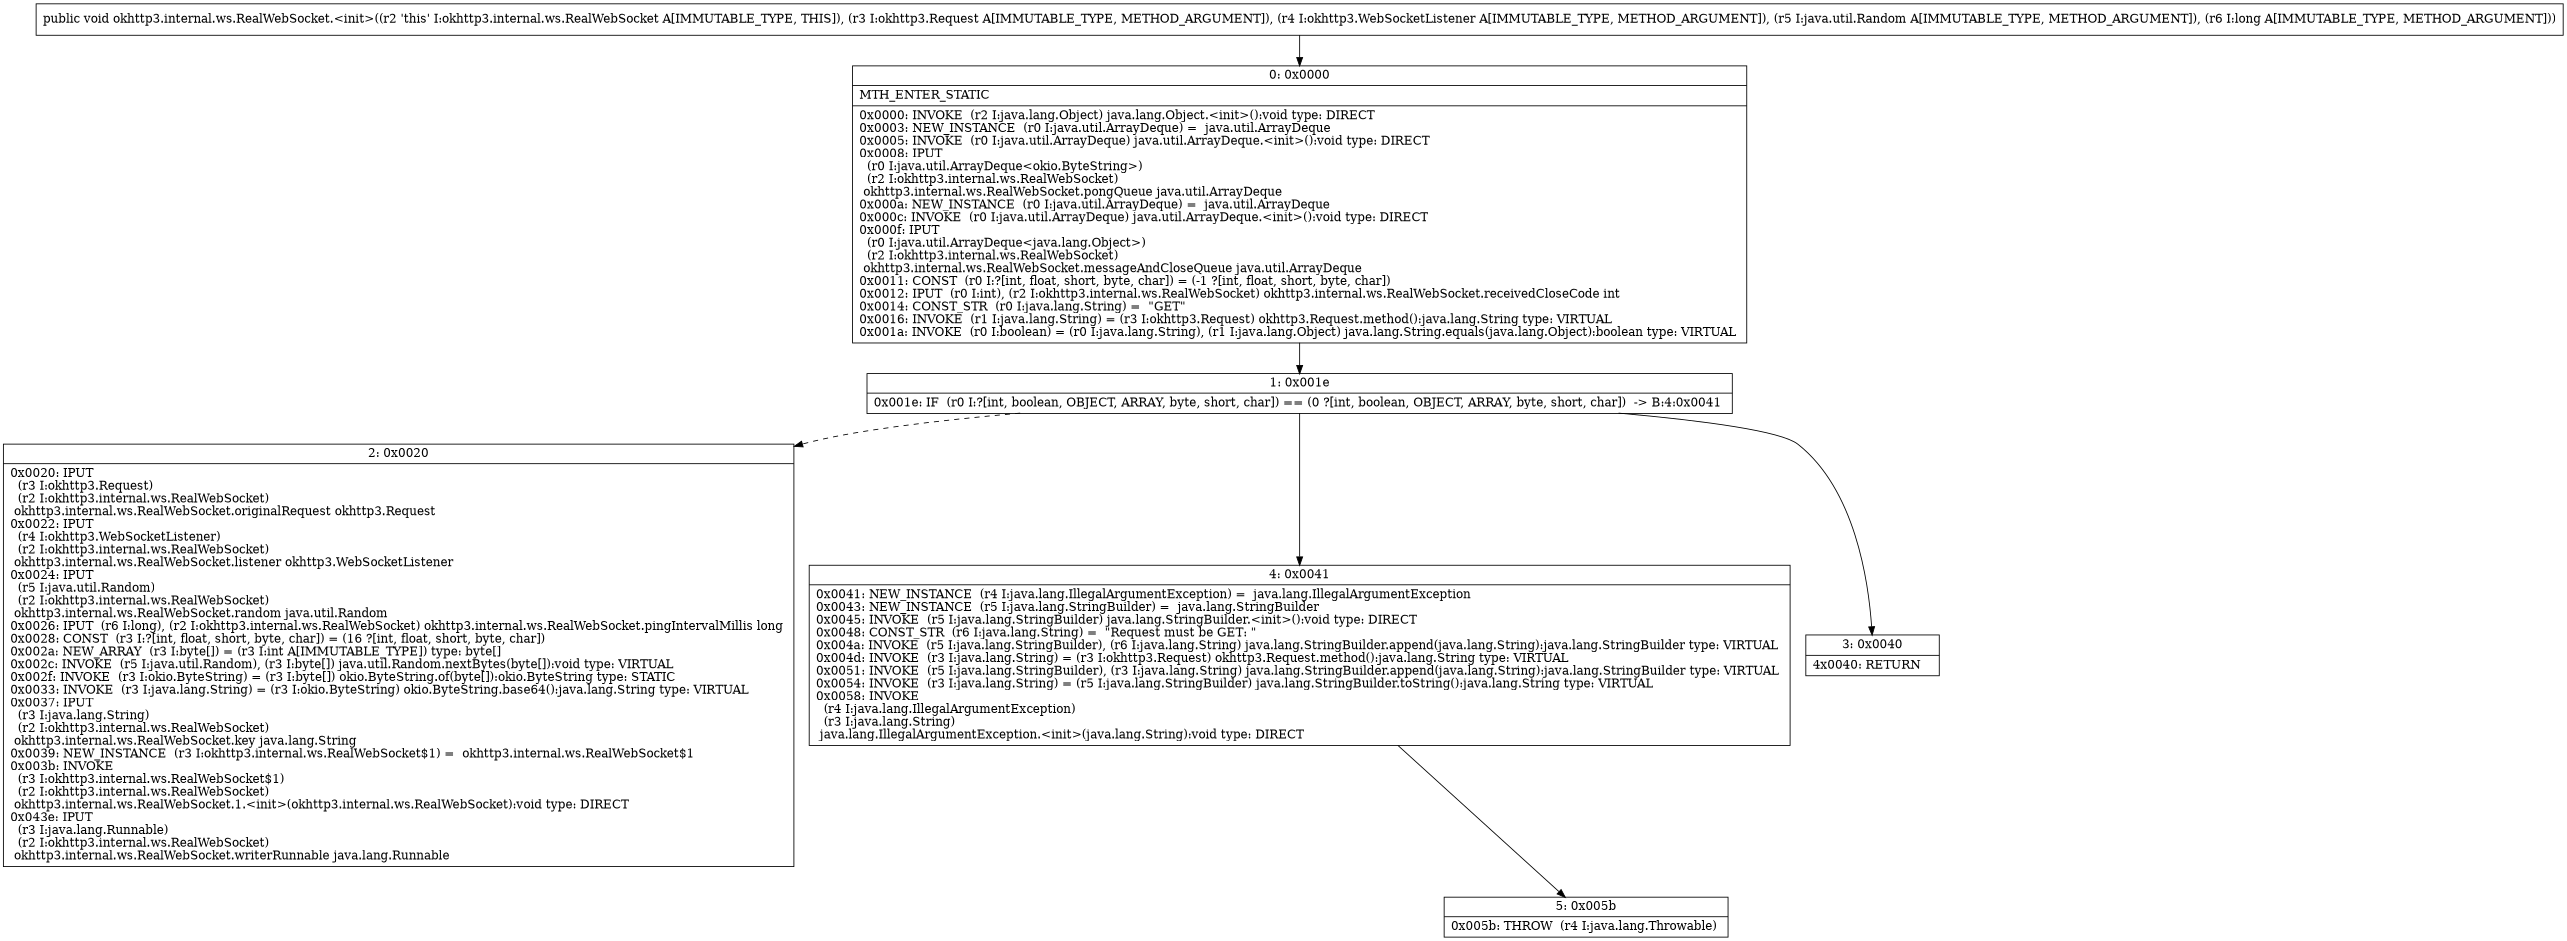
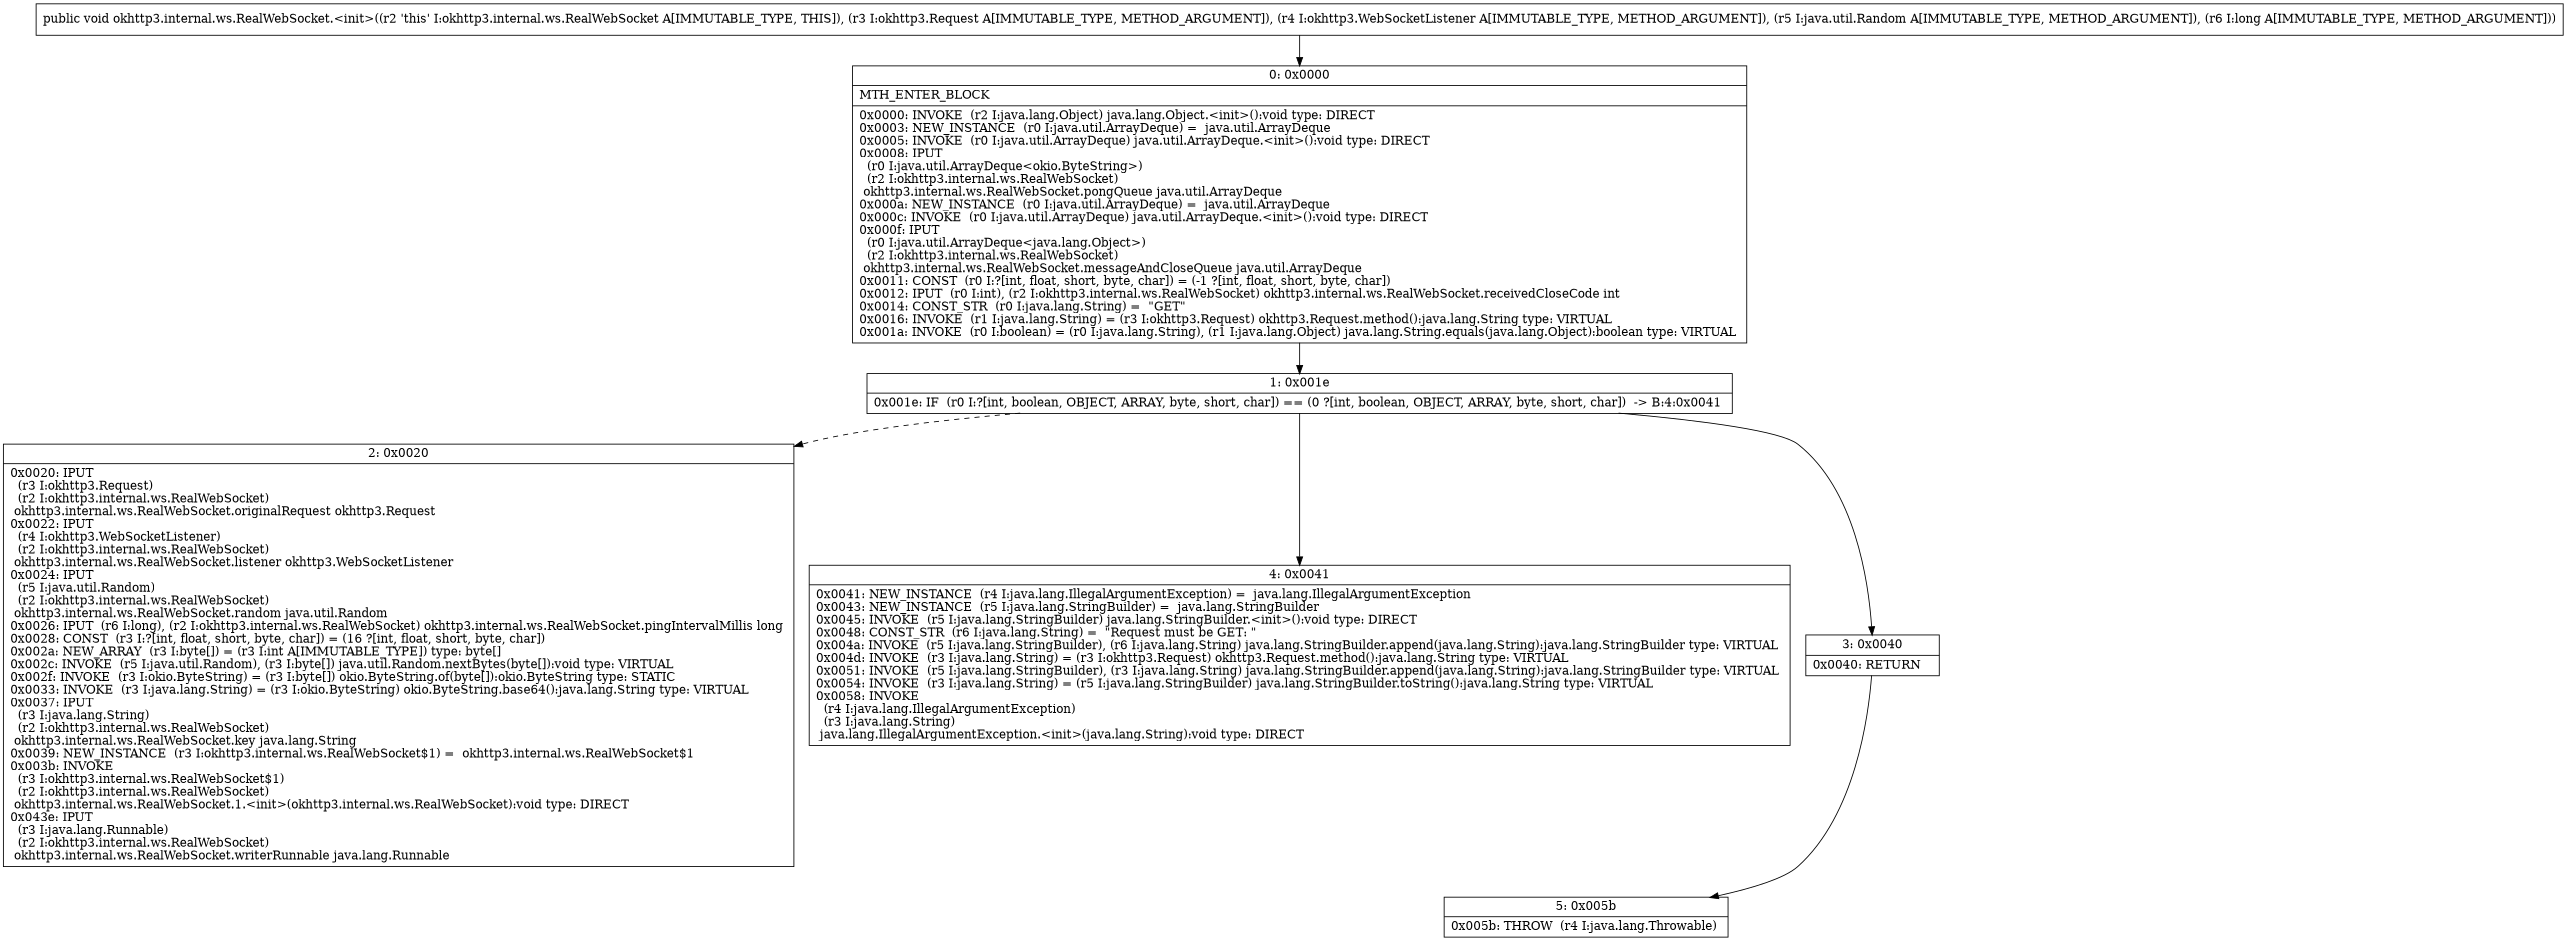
node "0: 0x0000": text "MTH_ENTER_STATIC" -> "MTH_ENTER_BLOCK"
node "3: 0x0040": text "4x0040: RETURN" -> "0x0040: RETURN"
edge "4: 0x0041" -> "5: 0x005b": now "3: 0x0040" -> "5: 0x005b"
